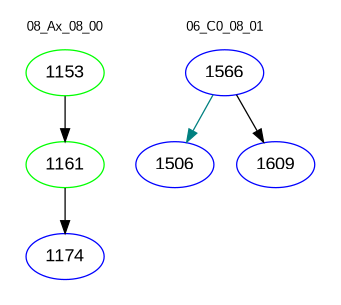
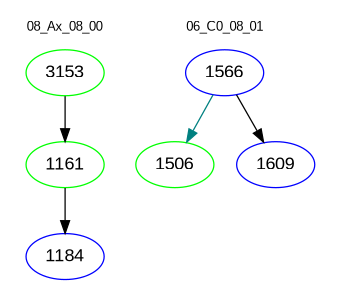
node "1153": label "1153" -> "3153"
node "1506": color blue -> green
node "1174": label "1174" -> "1184"
